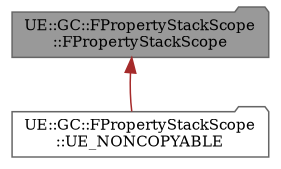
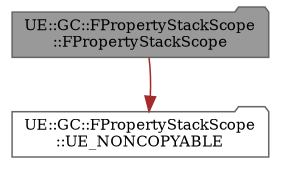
edge "UE::GC::FPropertyStackScope ::UE_NONCOPYABLE" -> "UE::GC::FPropertyStackScope ::FPropertyStackScope": reversed
